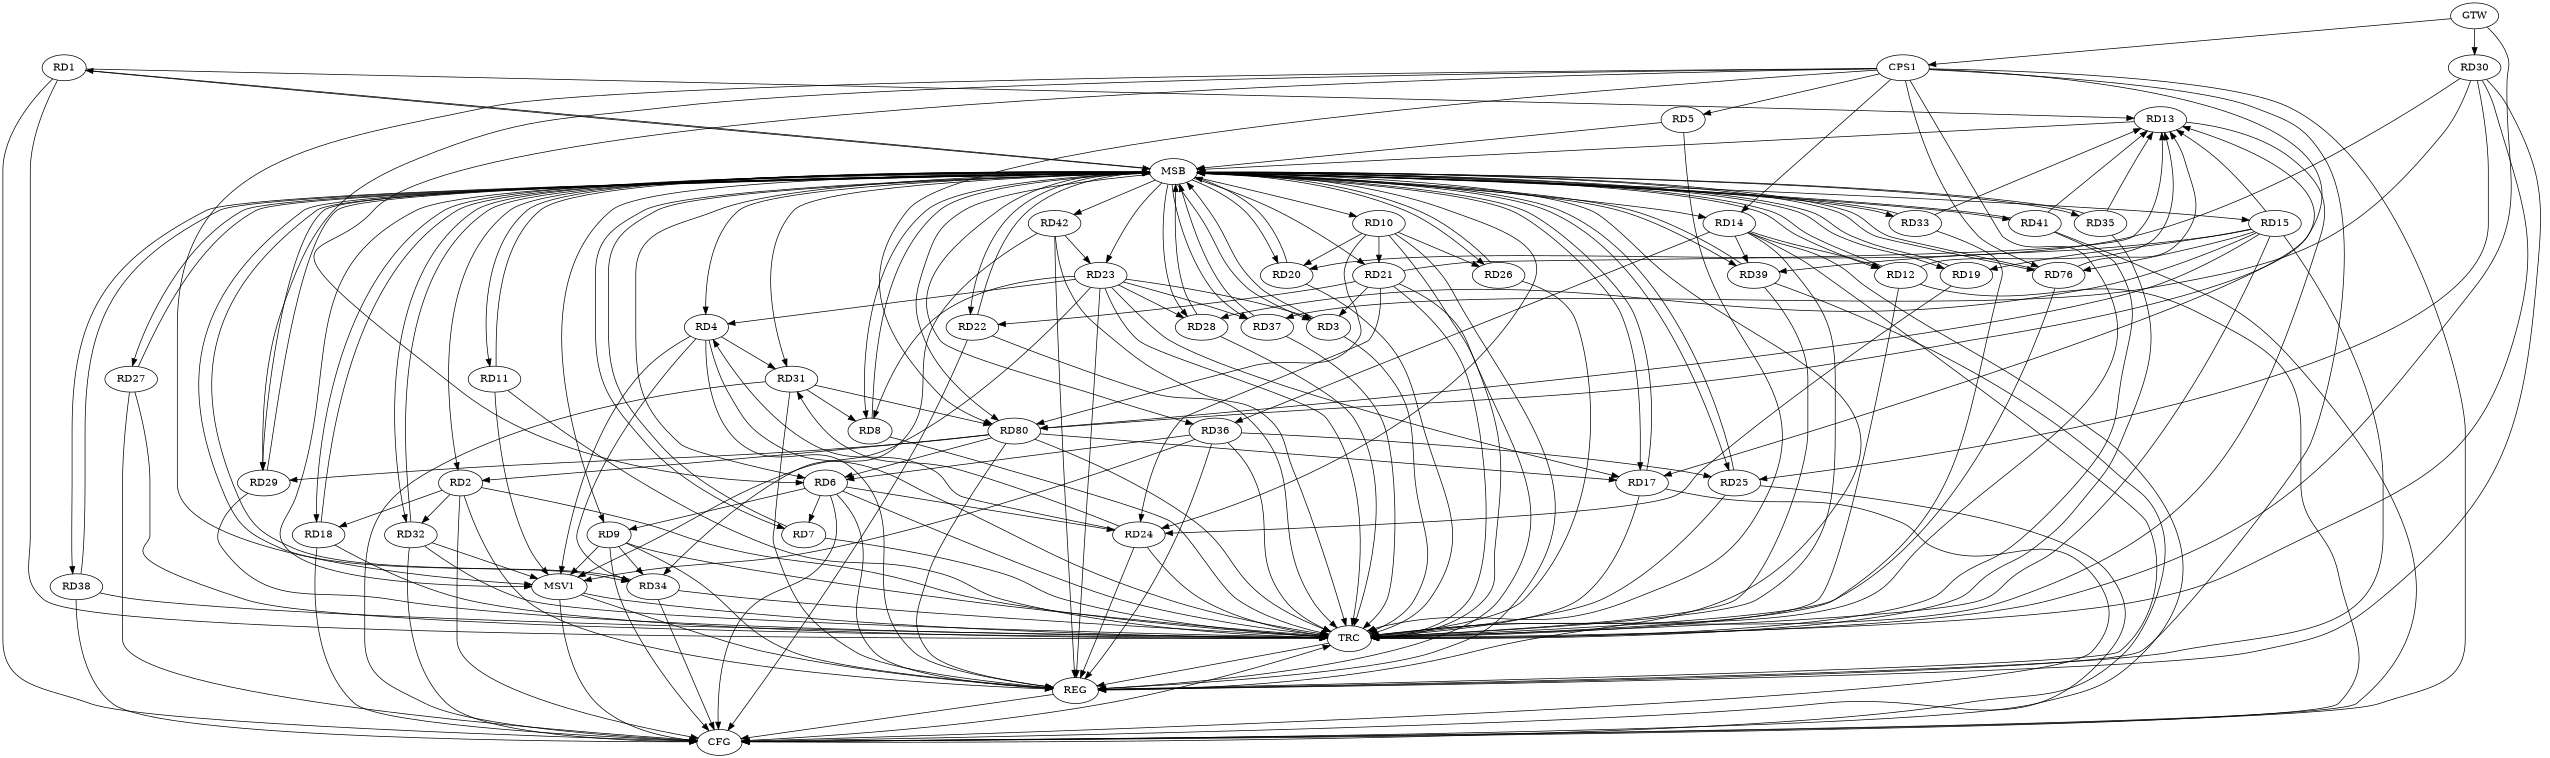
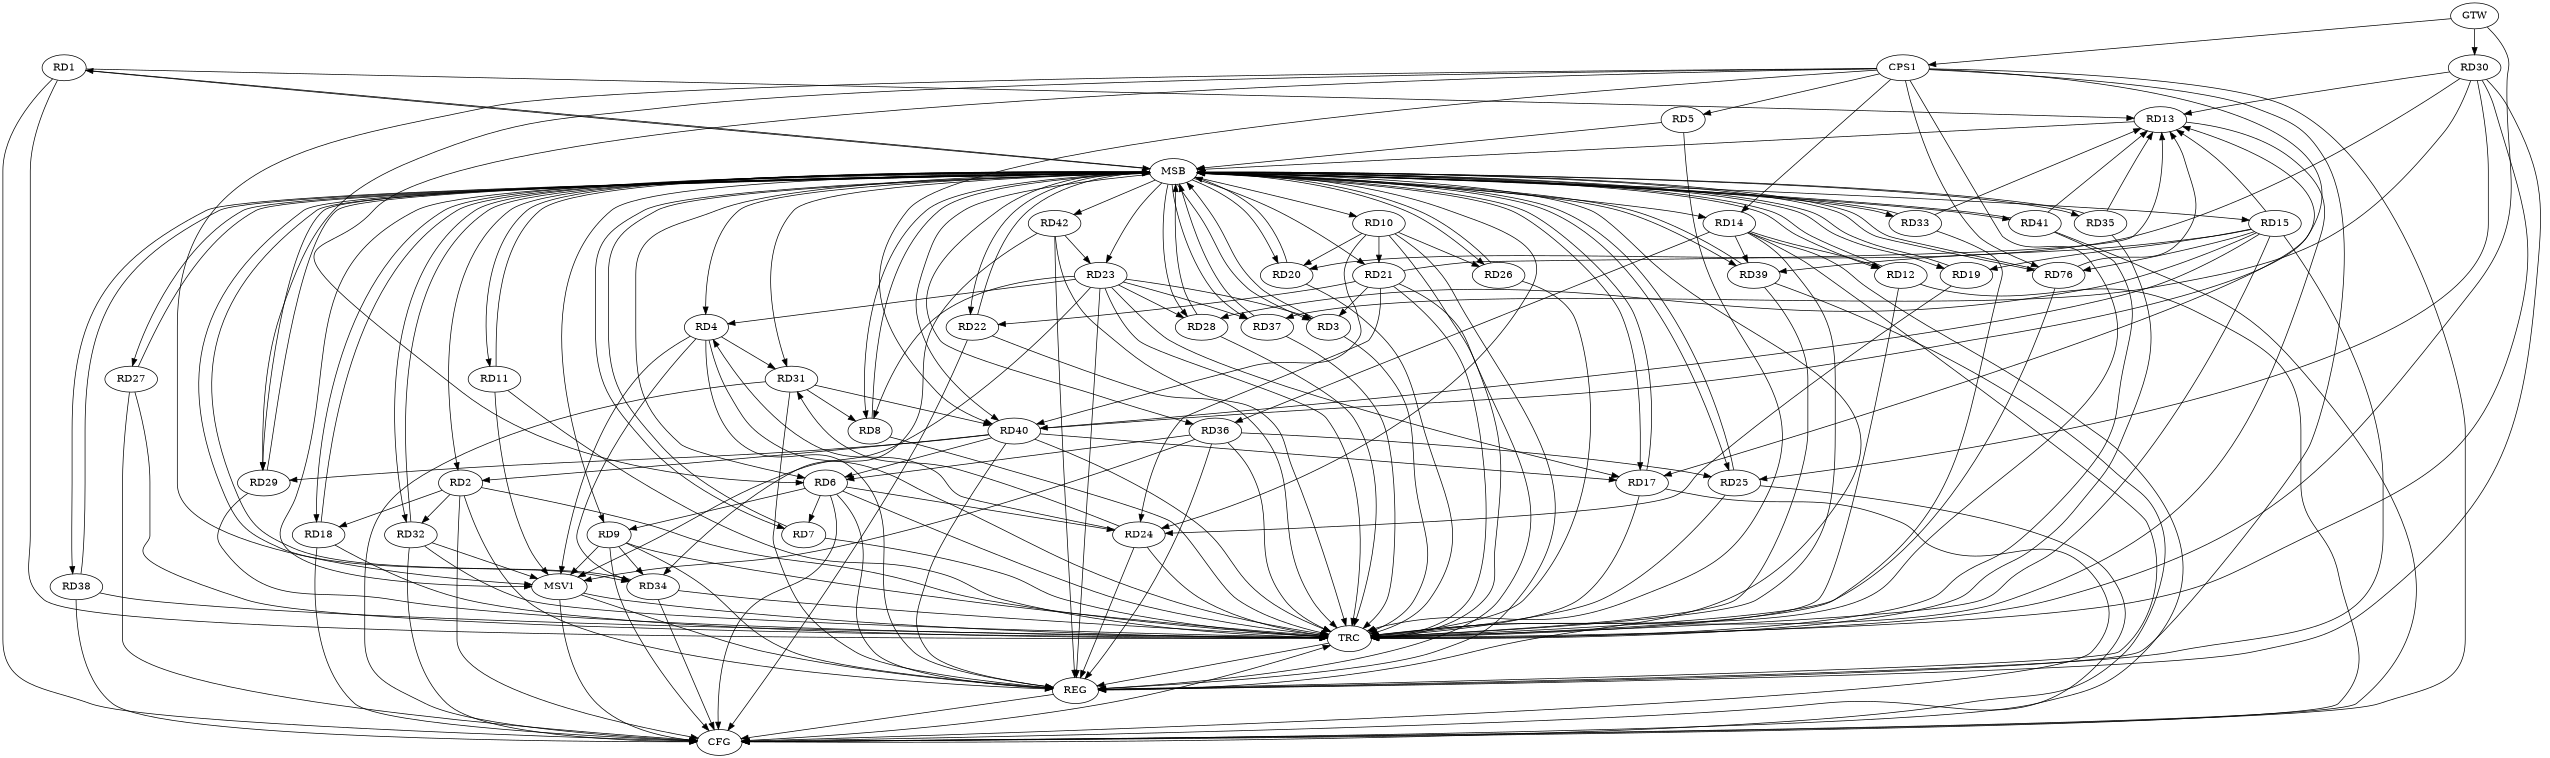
edge "RD12" -> "RD13": now "RD30" -> "RD13"
node "RD80": label "RD80" -> "RD40"
